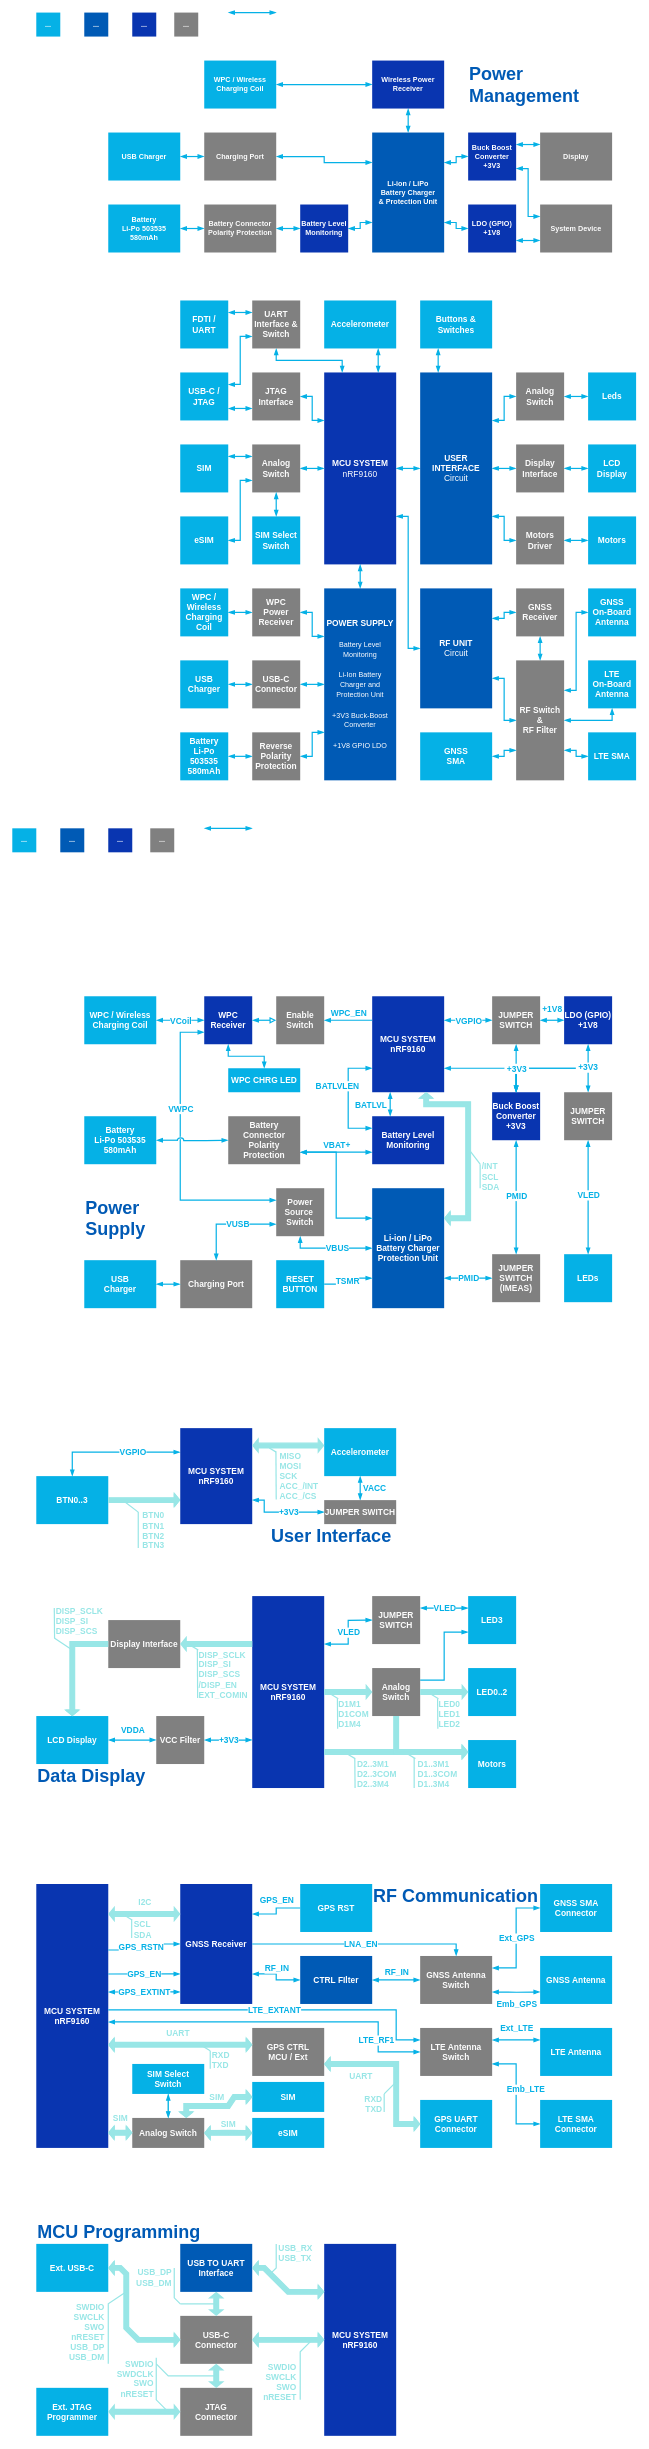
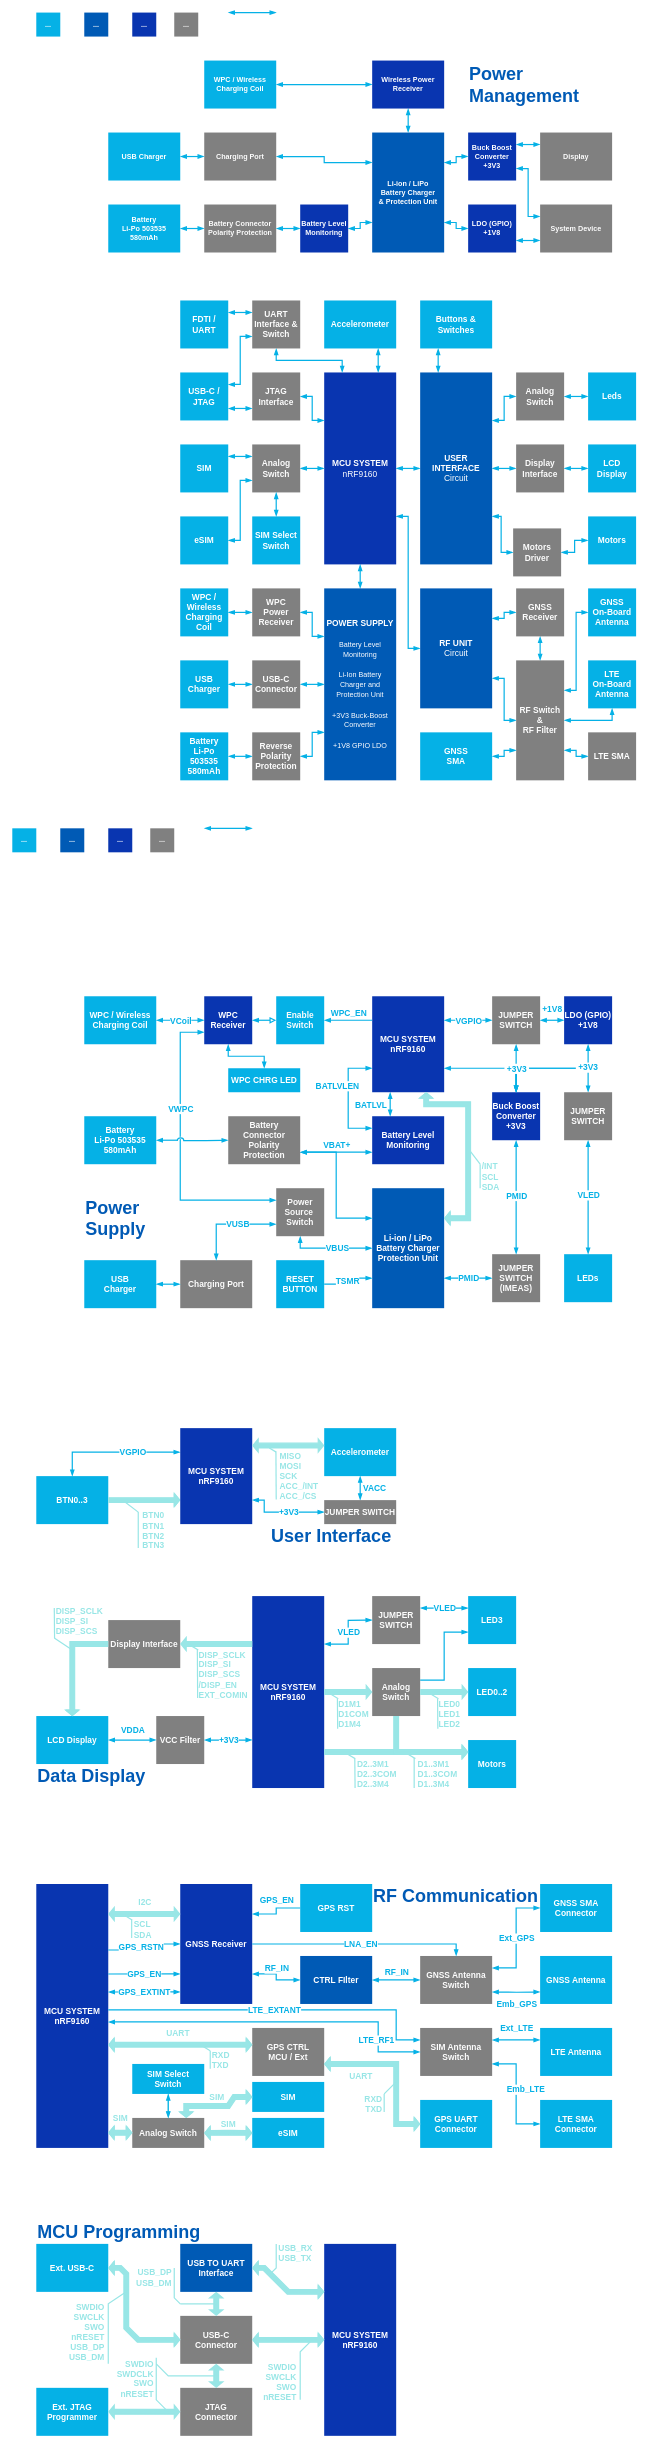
node "Motors Driver": moved (540, 540) -> (537, 552)
node "LTE SMA": fillcolor #05b1e6 -> #808080
node "Enable Switch": fillcolor #808080 -> #05b1e6
node "LTE Antenna Switch": label "LTE Antenna Switch" -> "SIM Antenna Switch"
